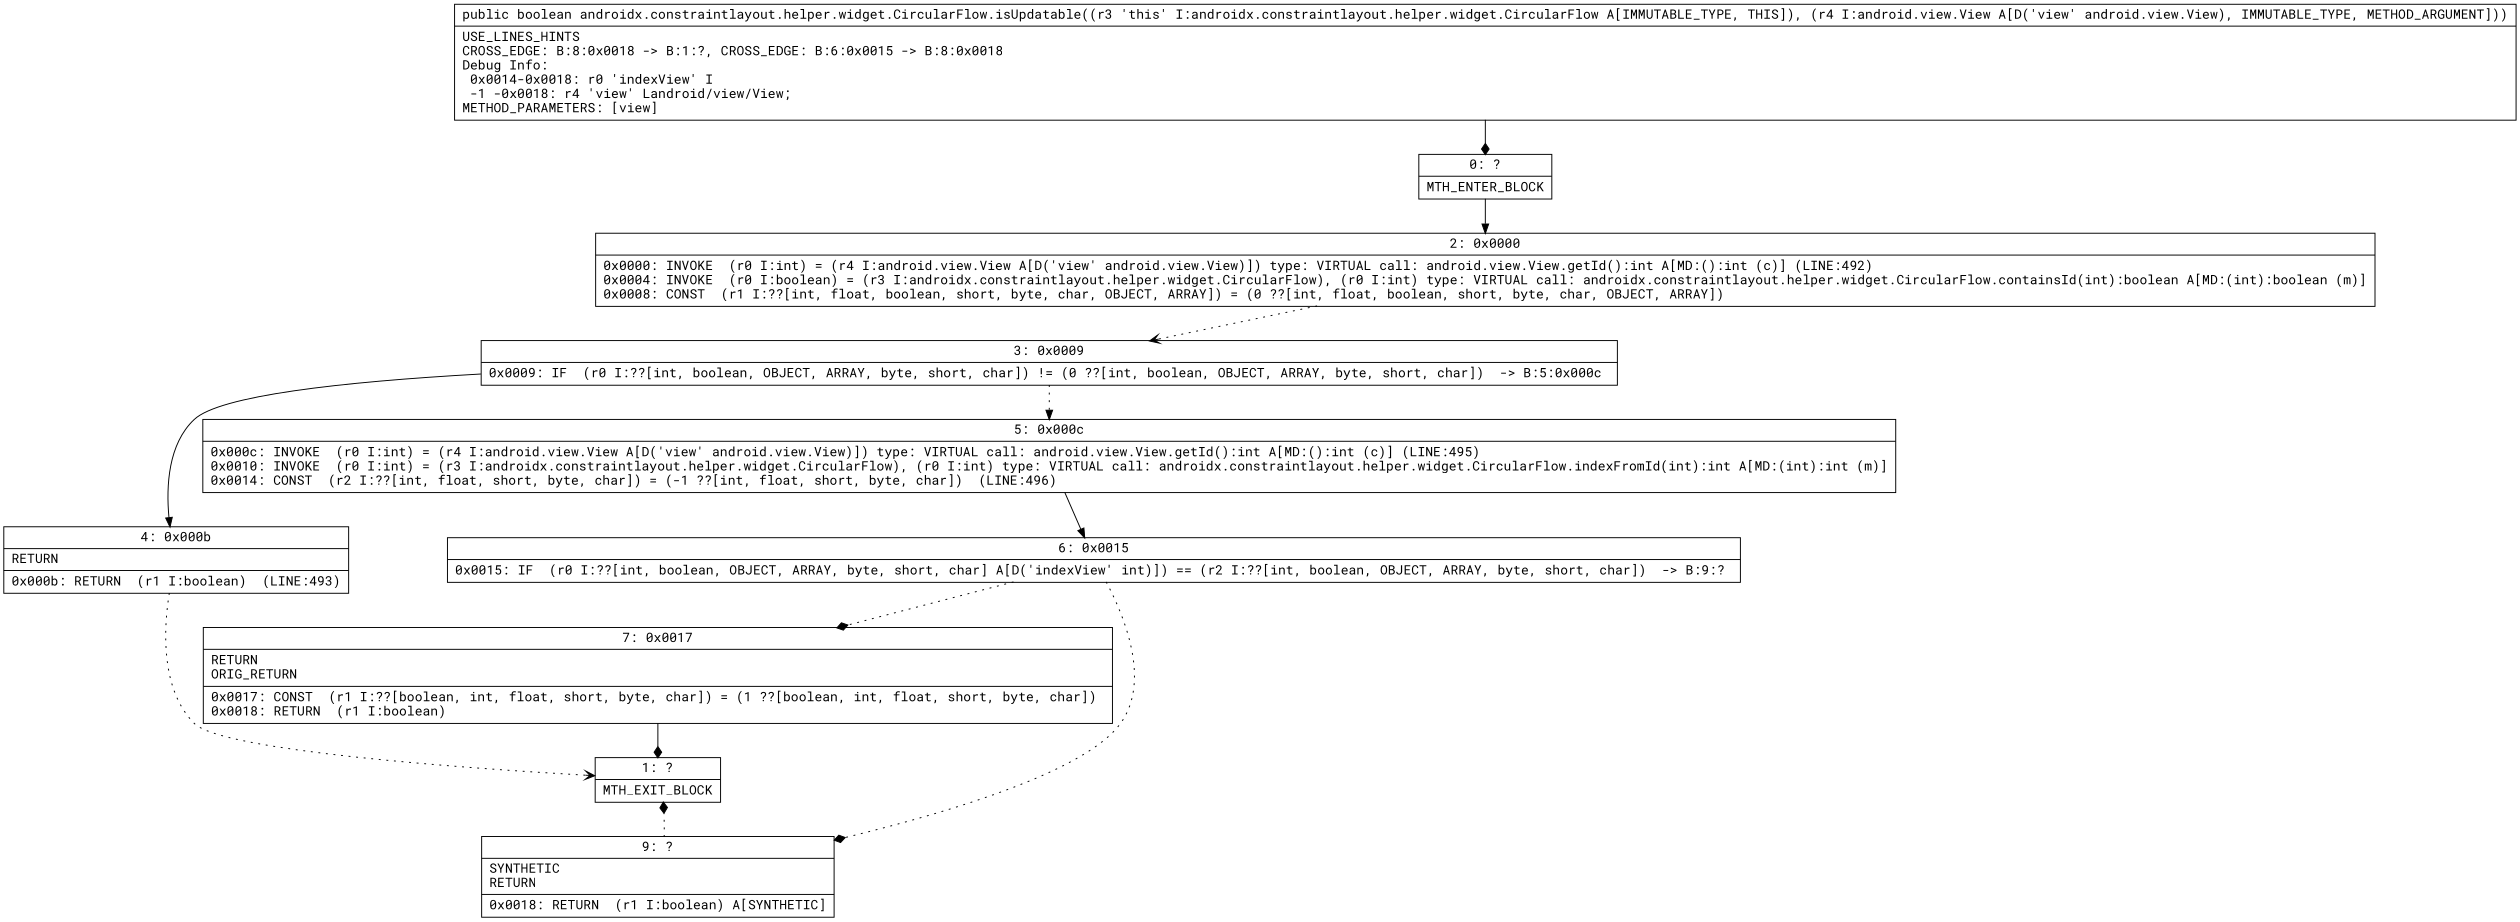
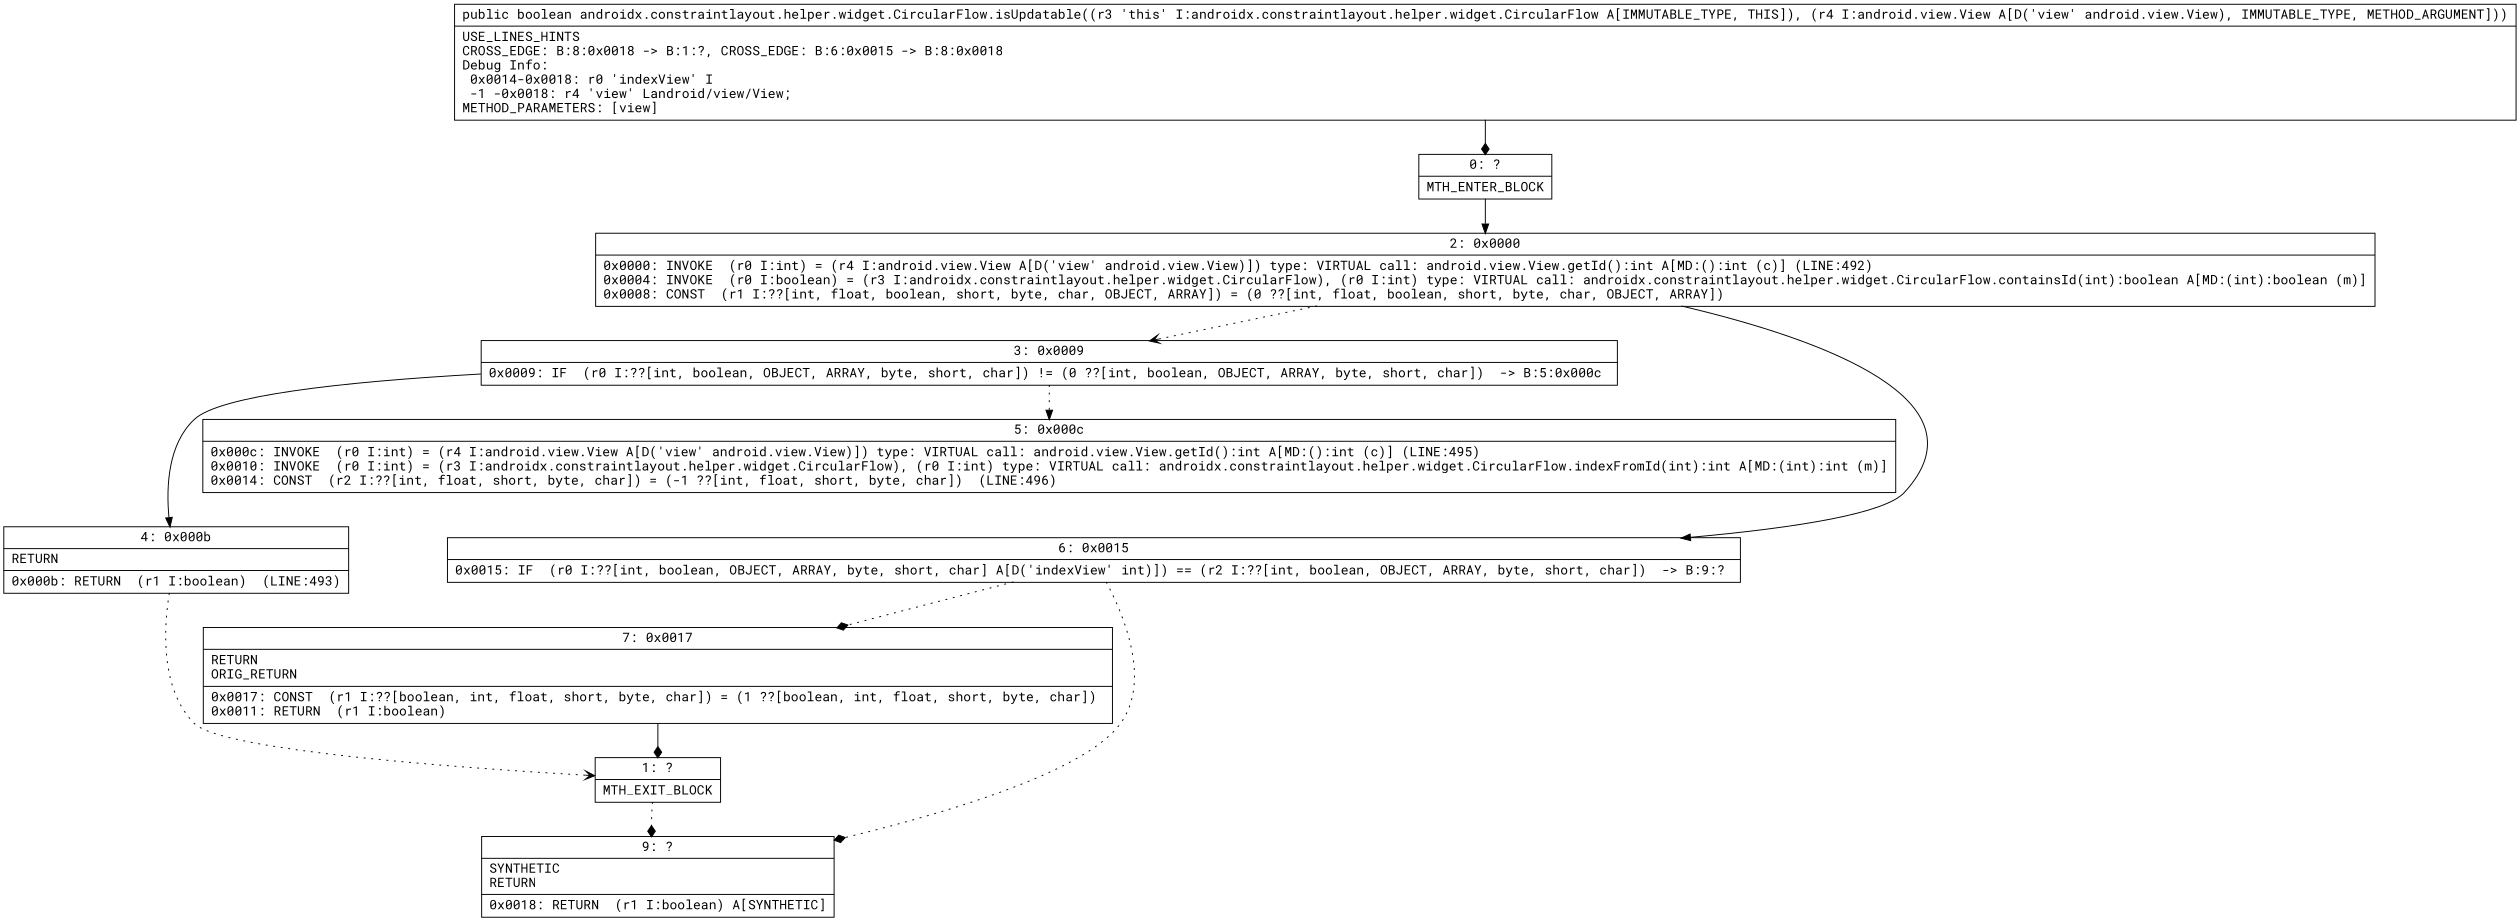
edge "5: 0x000c" -> "6: 0x0015": now "2: 0x0000" -> "6: 0x0015"
node "7: 0x0017": text "0x0018: RETURN  (r1 I:boolean)" -> "0x0011: RETURN  (r1 I:boolean)"
edge "9: ?" -> "1: ?": reversed
